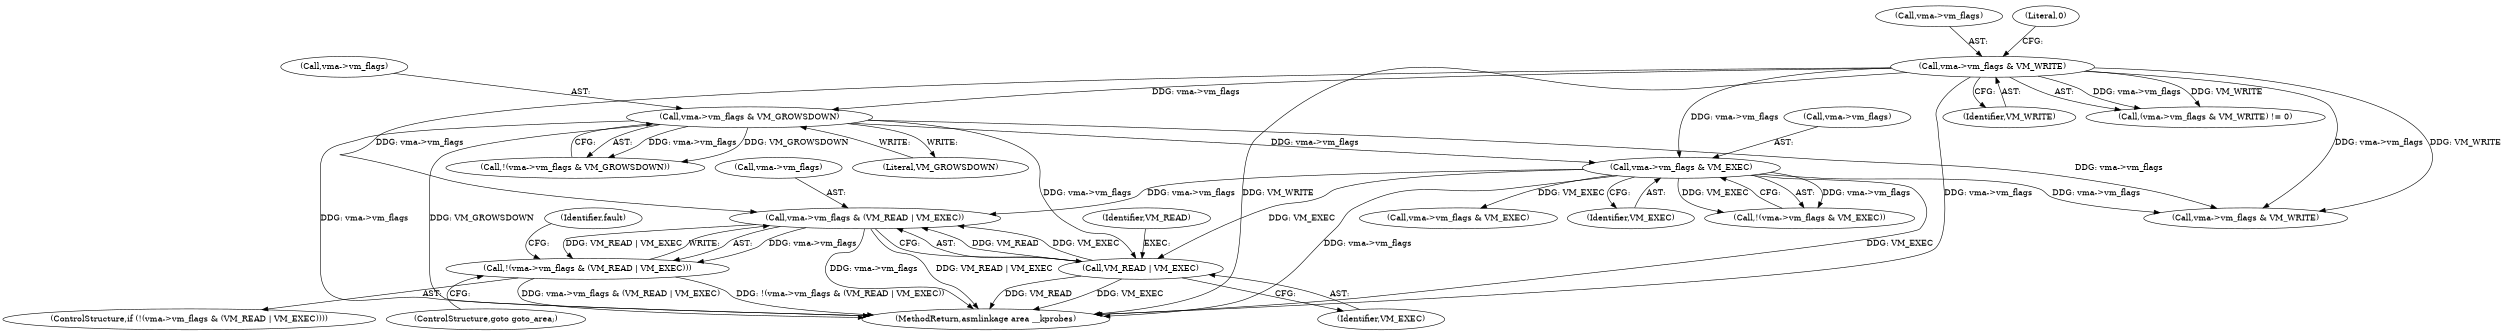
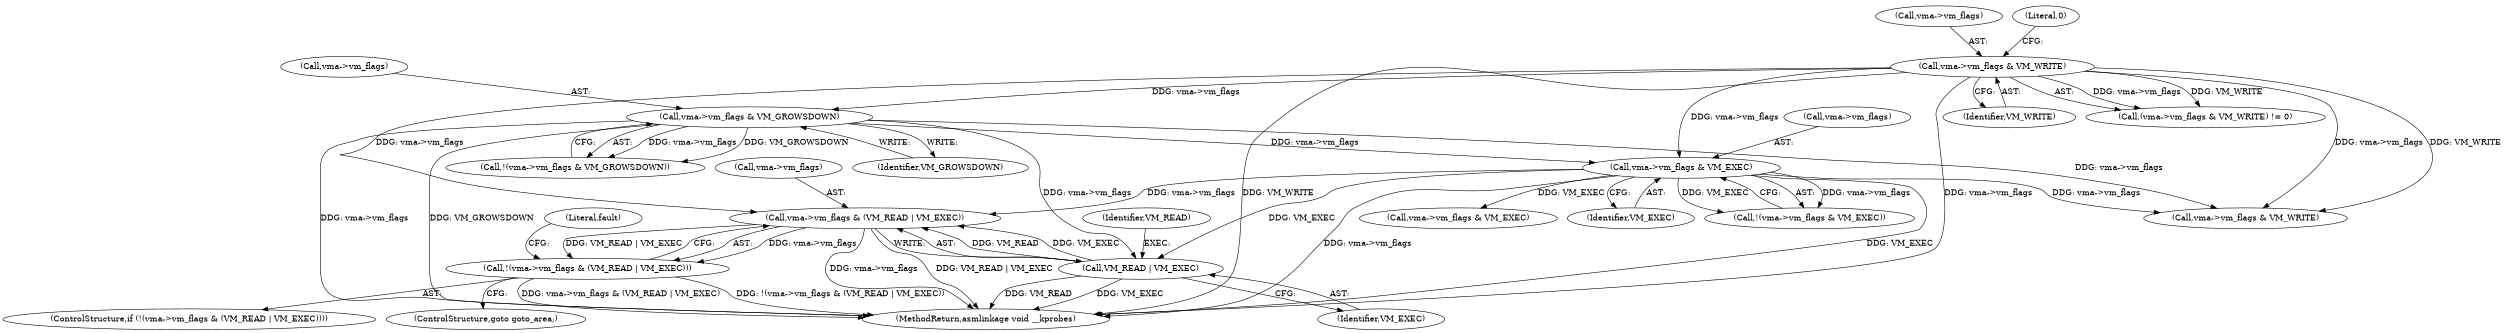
node "(Literal,VM_GROWSDOWN)": label "(Literal,VM_GROWSDOWN)" -> "(Identifier,VM_GROWSDOWN)"
node "(Identifier,fault)": label "(Identifier,fault)" -> "(Literal,fault)"
edge "(Call,!(vma->vm_flags & (VM_READ | VM_EXEC)))" -> "(Call,vma->vm_flags & (VM_READ | VM_EXEC))": label "WRITE: " -> "CFG: "
edge "(Call,vma->vm_flags & (VM_READ | VM_EXEC))" -> "(Call,VM_READ | VM_EXEC)": label "CFG: " -> "WRITE: "
edge "(ControlStructure,goto goto_area;)" -> "(Call,!(vma->vm_flags & (VM_READ | VM_EXEC)))": reversed
node "(MethodReturn,asmlinkage area __kprobes)": label "(MethodReturn,asmlinkage area __kprobes)" -> "(MethodReturn,asmlinkage void __kprobes)"
